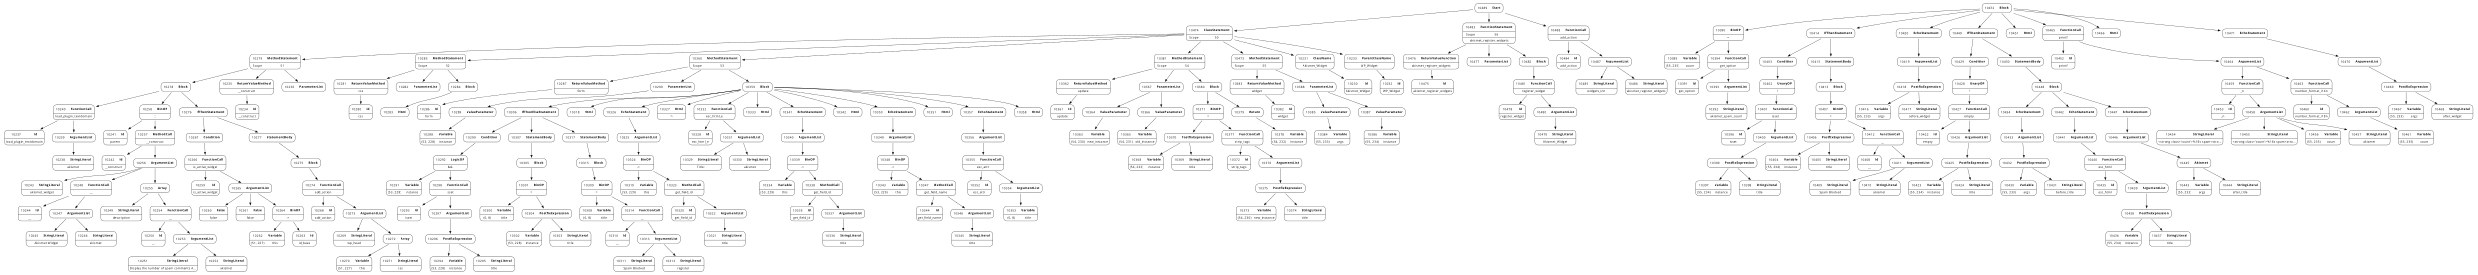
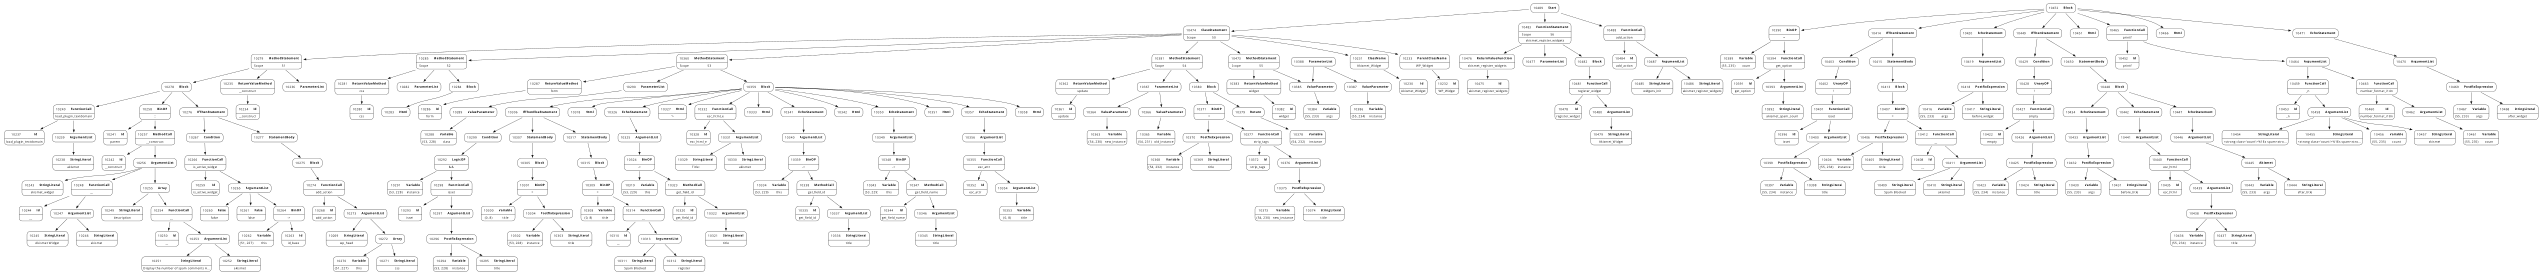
edge "10473" -> "10388": now "10473" -> "10385"
node "10288": text "instance" -> "class"
